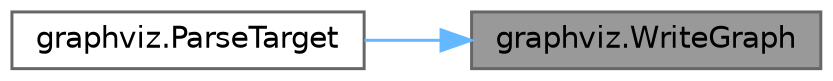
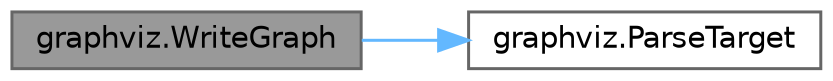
edge "graphviz.ParseTarget" -> "graphviz.WriteGraph": reversed
